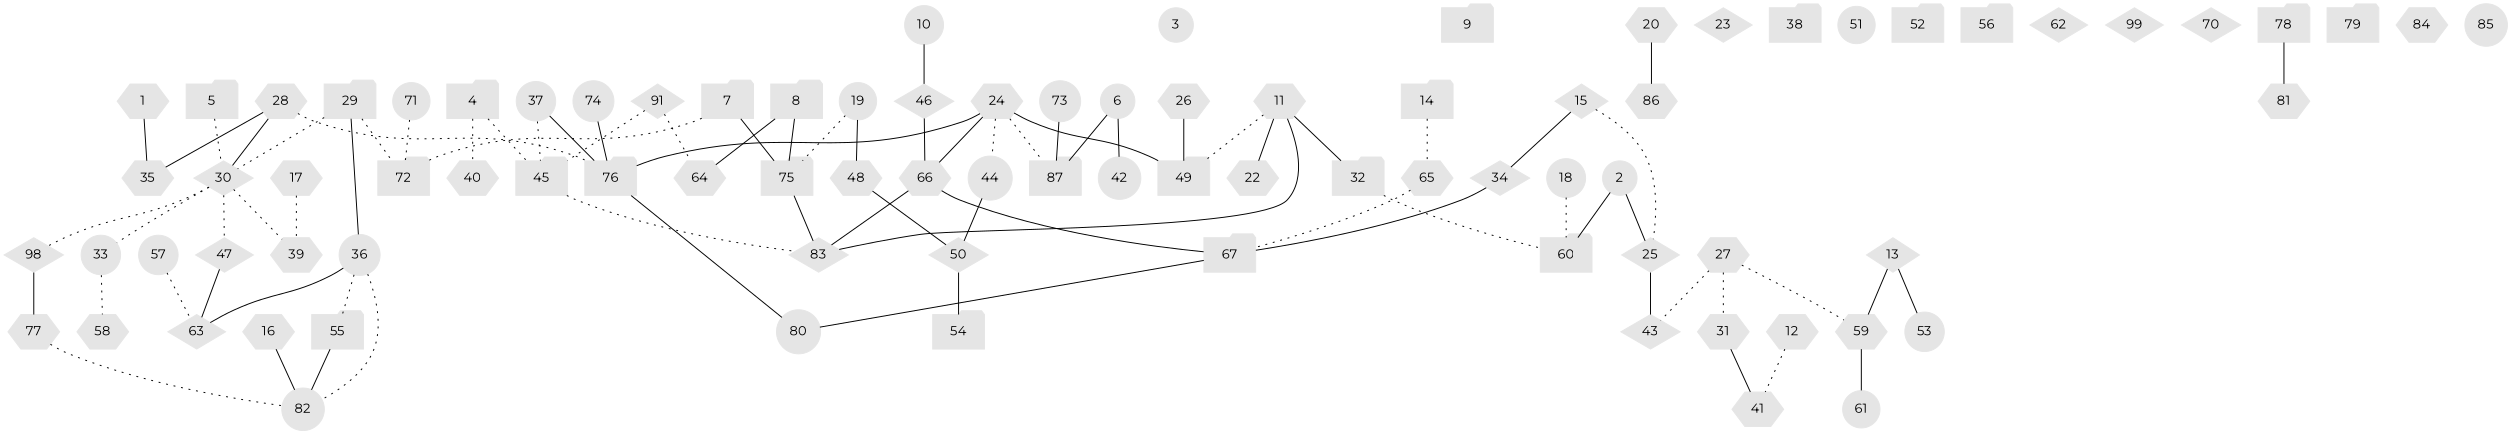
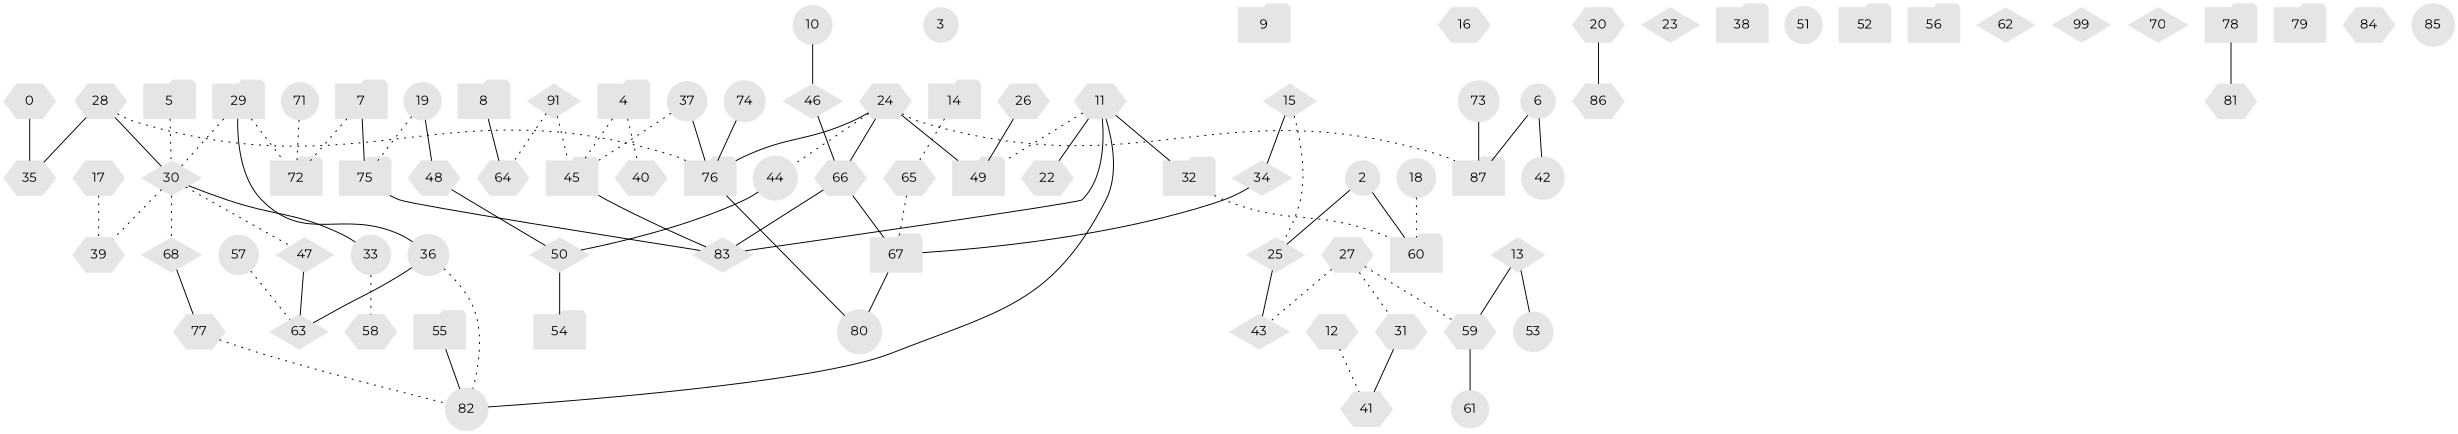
node "1": label "1" -> "0"
edge "8" -- "75": removed
edge "30" -- "33": style dotted -> solid
edge "45" -- "83": style dotted -> solid
node "98": label "98" -> "68"
edge "36" -- "55": removed
edge "16" -- "82": now "11" -- "82"
